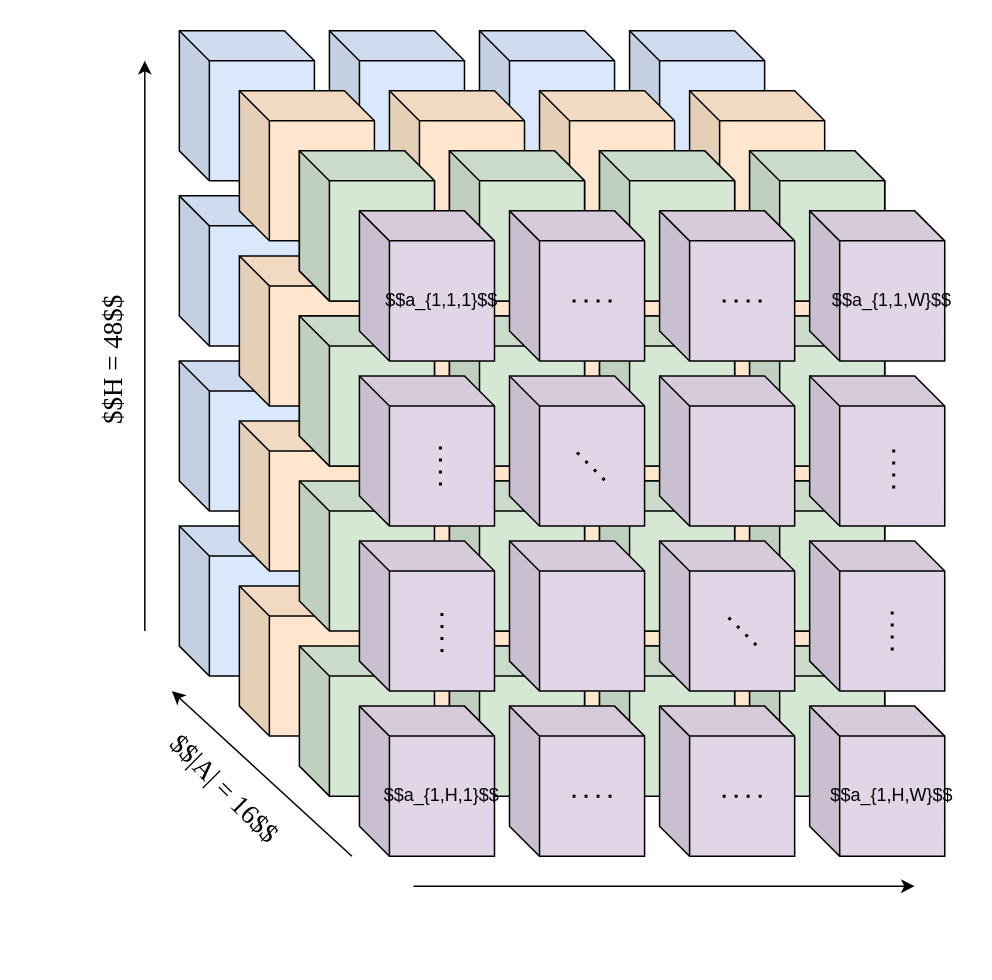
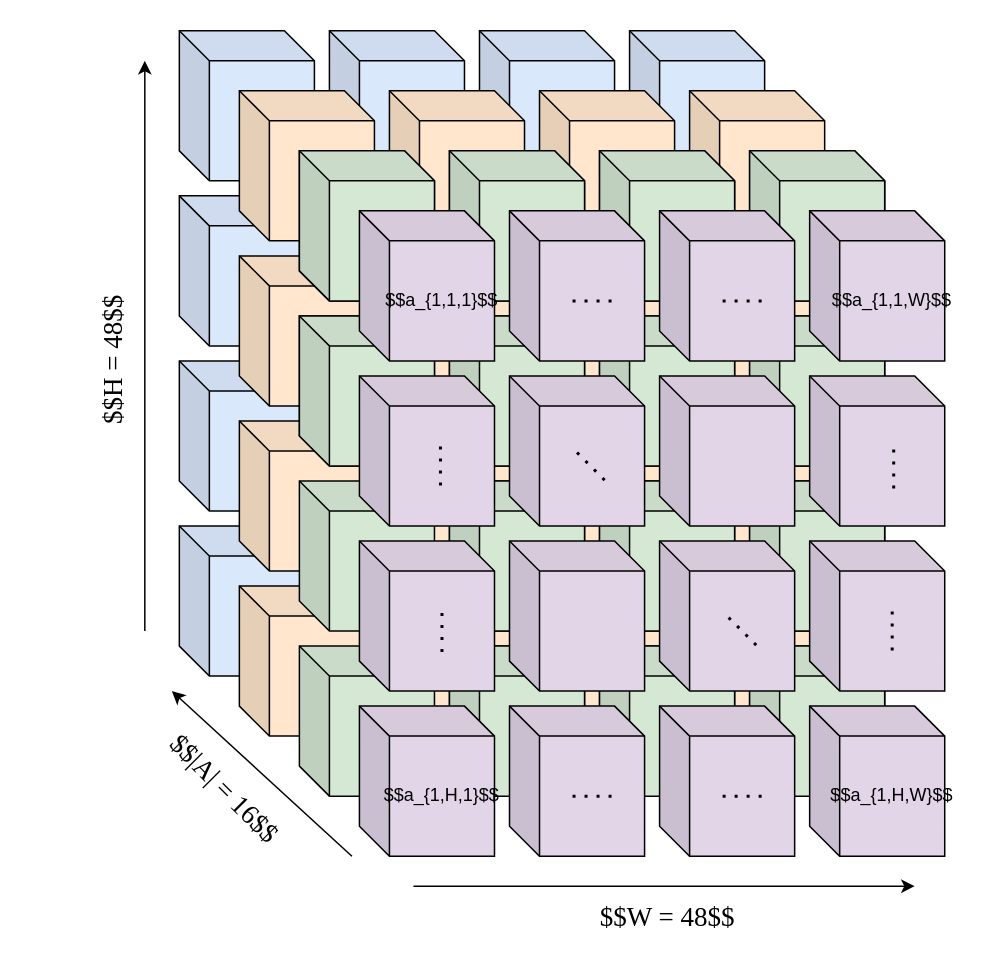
node "$$W = 48$$": added
